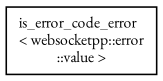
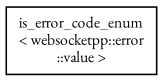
node "is_error_code_error < websocketpp::error ::value >": label "is_error_code_error < websocketpp::error ::value >" -> "is_error_code_enum < websocketpp::error ::value >"
